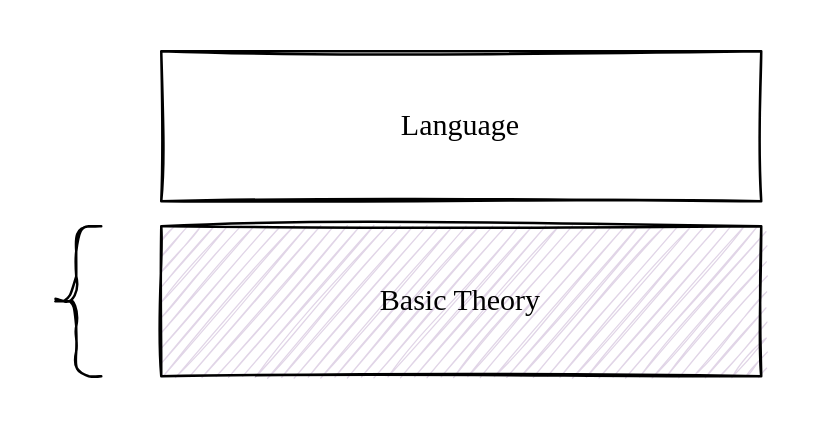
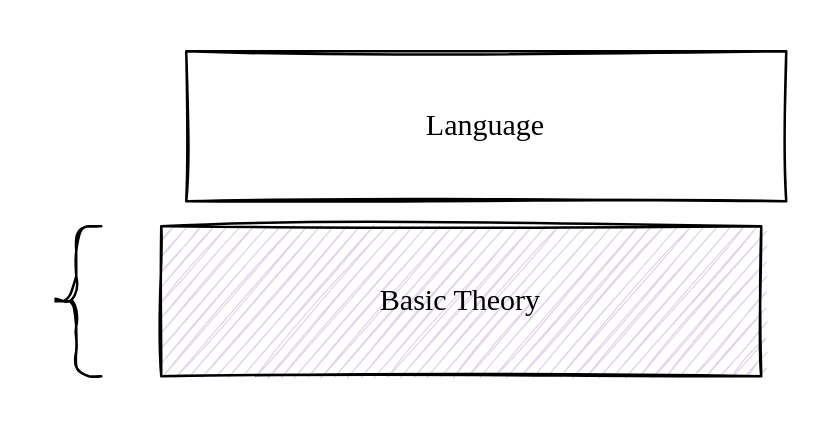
node "Language": moved (461, 126) -> (486, 126)
